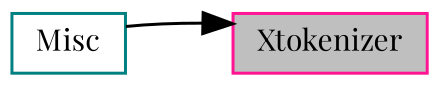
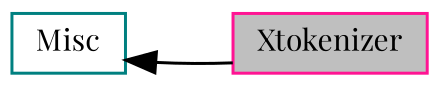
edge "Misc" -> "Xtokenizer": reversed
